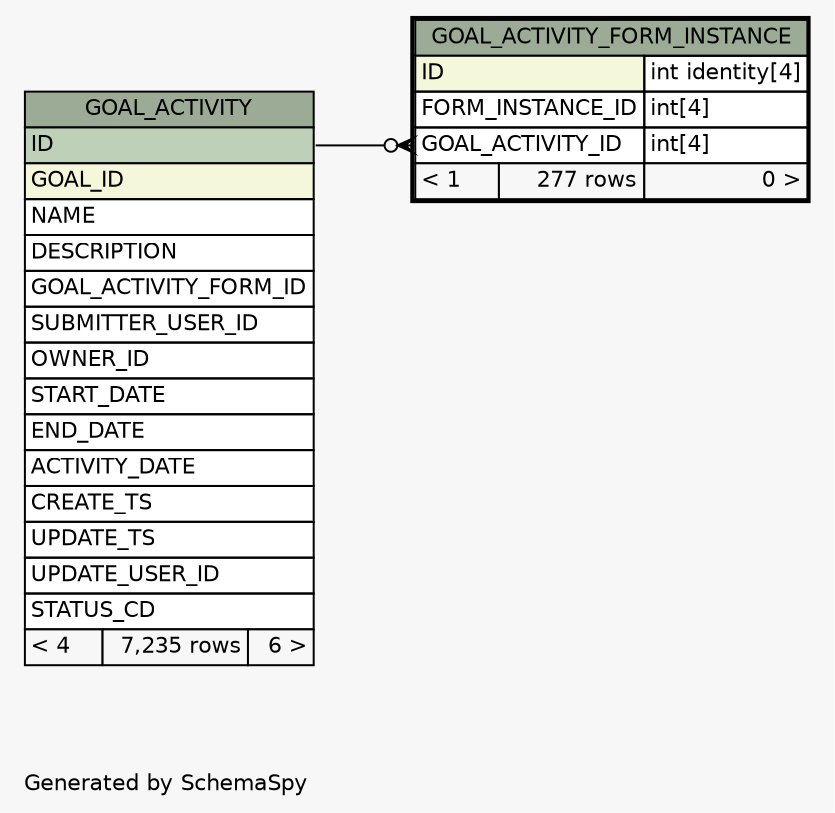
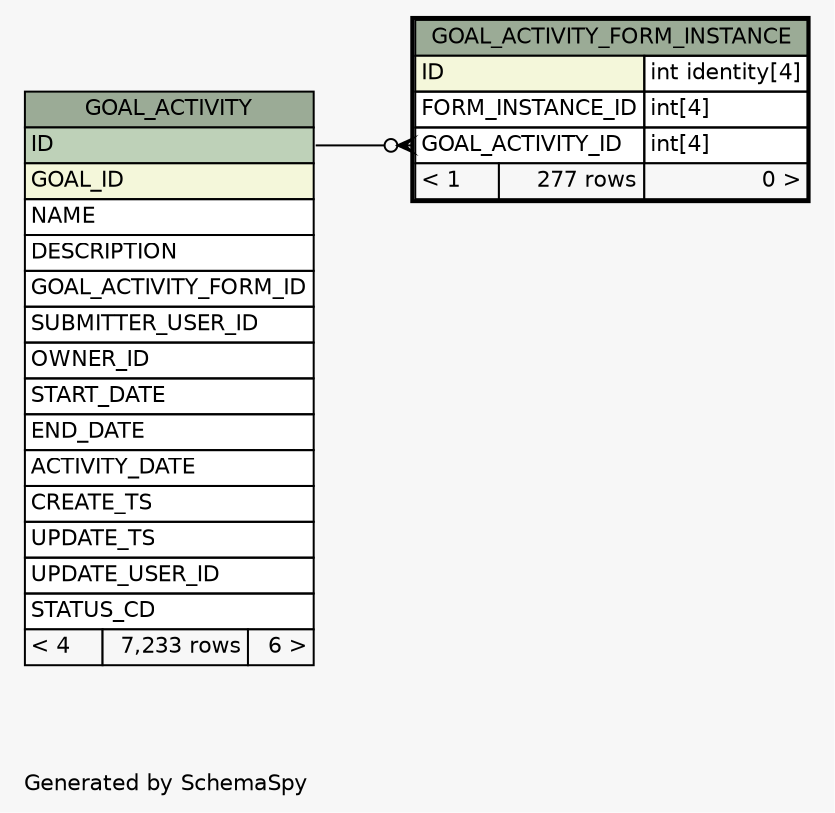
node "GOAL_ACTIVITY": text "7,235 rows" -> "7,233 rows"
